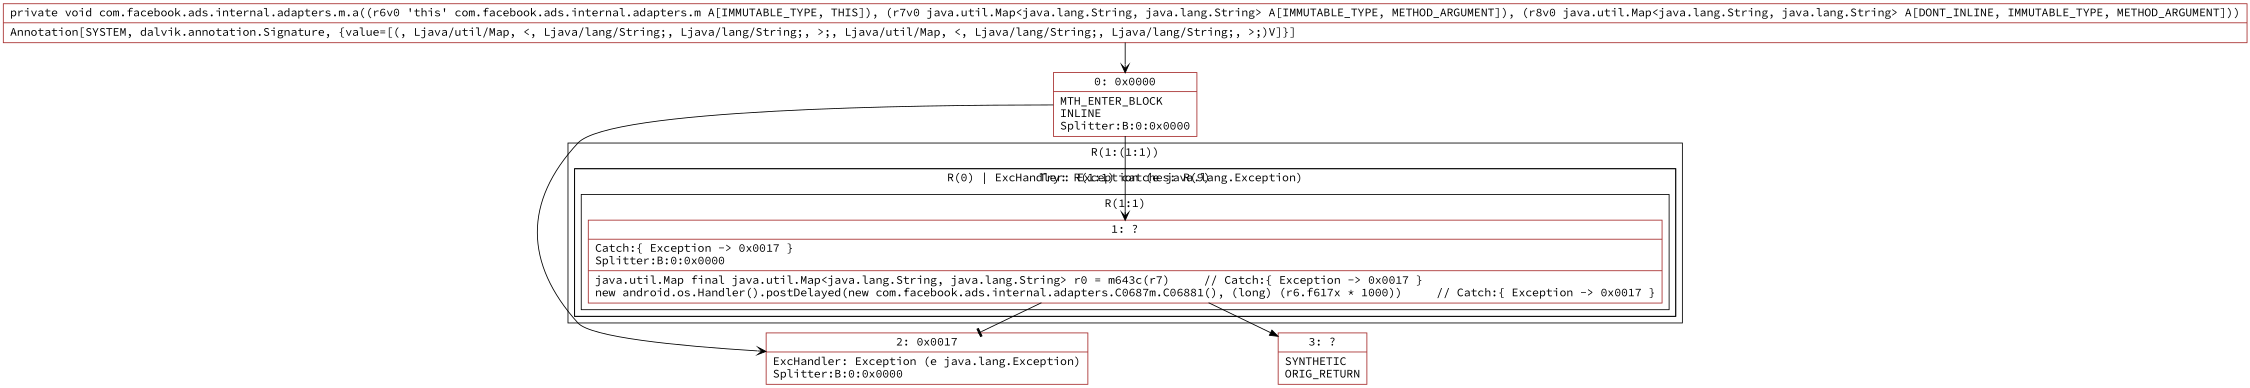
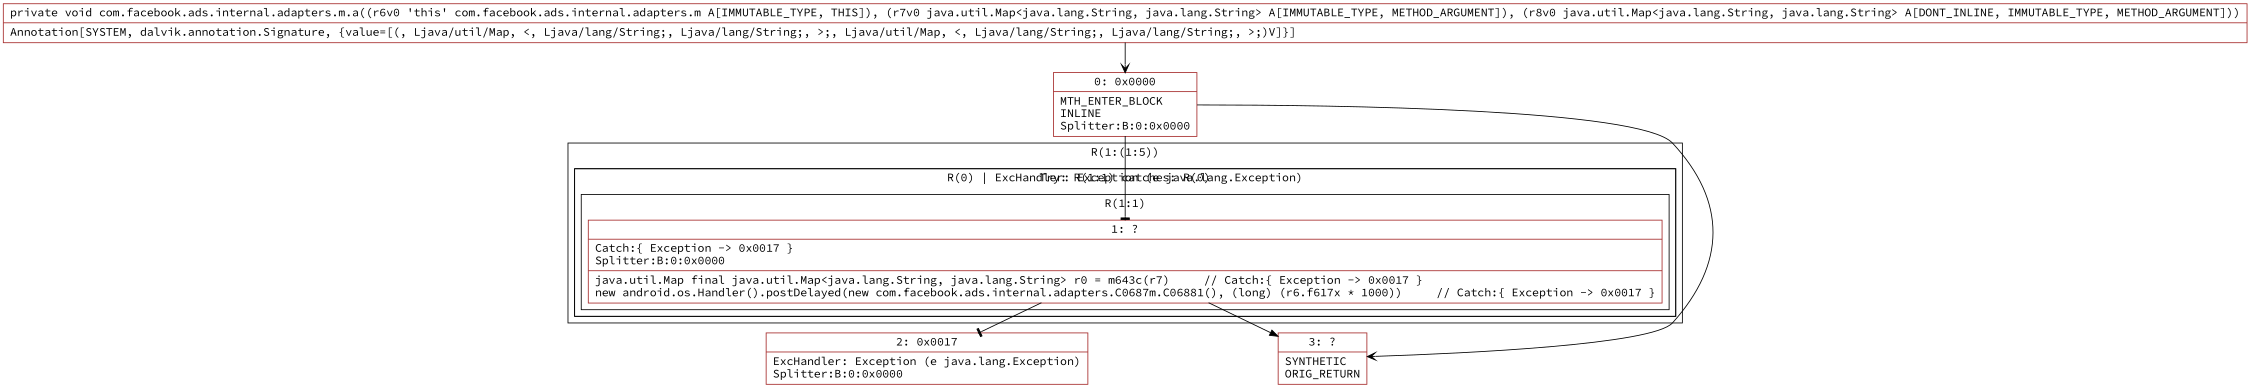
edge "0: 0x0000" -> "2: 0x0017": now "0: 0x0000" -> "3: ?"
cluster "R(1:(1:1))": label "R(1:(1:1))" -> "R(1:(1:5))"
edge "0: 0x0000" -> "1: ?": arrowhead vee -> tee
cluster "Try: R(1:1) catches: R(9)": label "Try: R(1:1) catches: R(9)" -> "Try: R(1:1) catches: R(0)"
